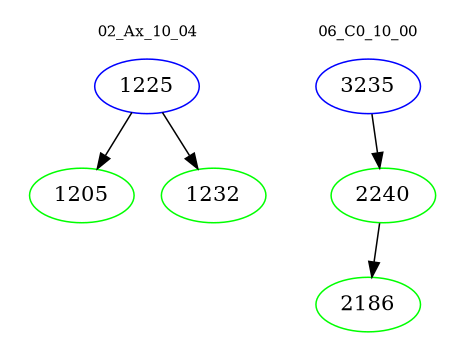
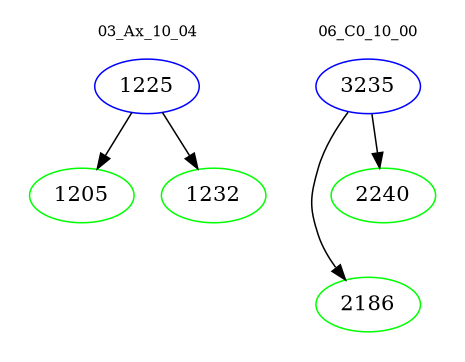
cluster "02_Ax_10_04": label "02_Ax_10_04" -> "03_Ax_10_04"
edge "2240" -> "2186": now "3235" -> "2186"
